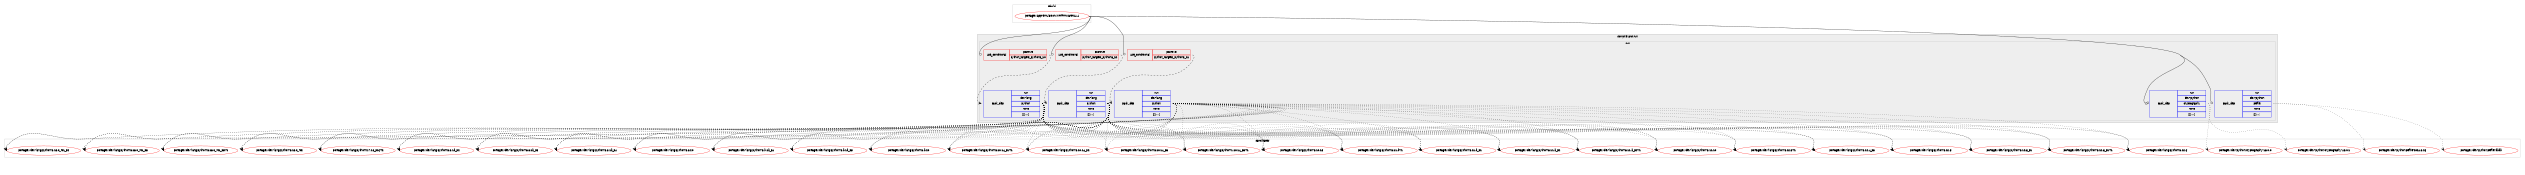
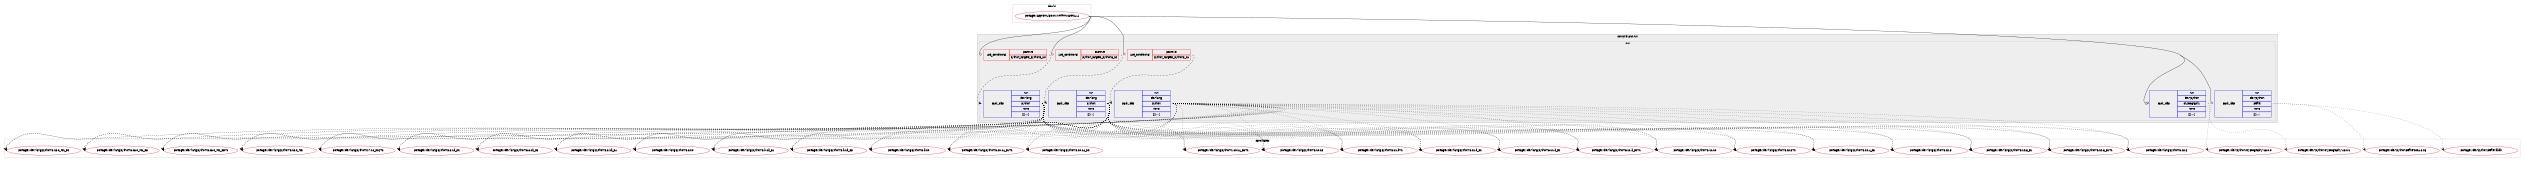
node "portage://dev-lang/python-3.10.14_p3": removed
